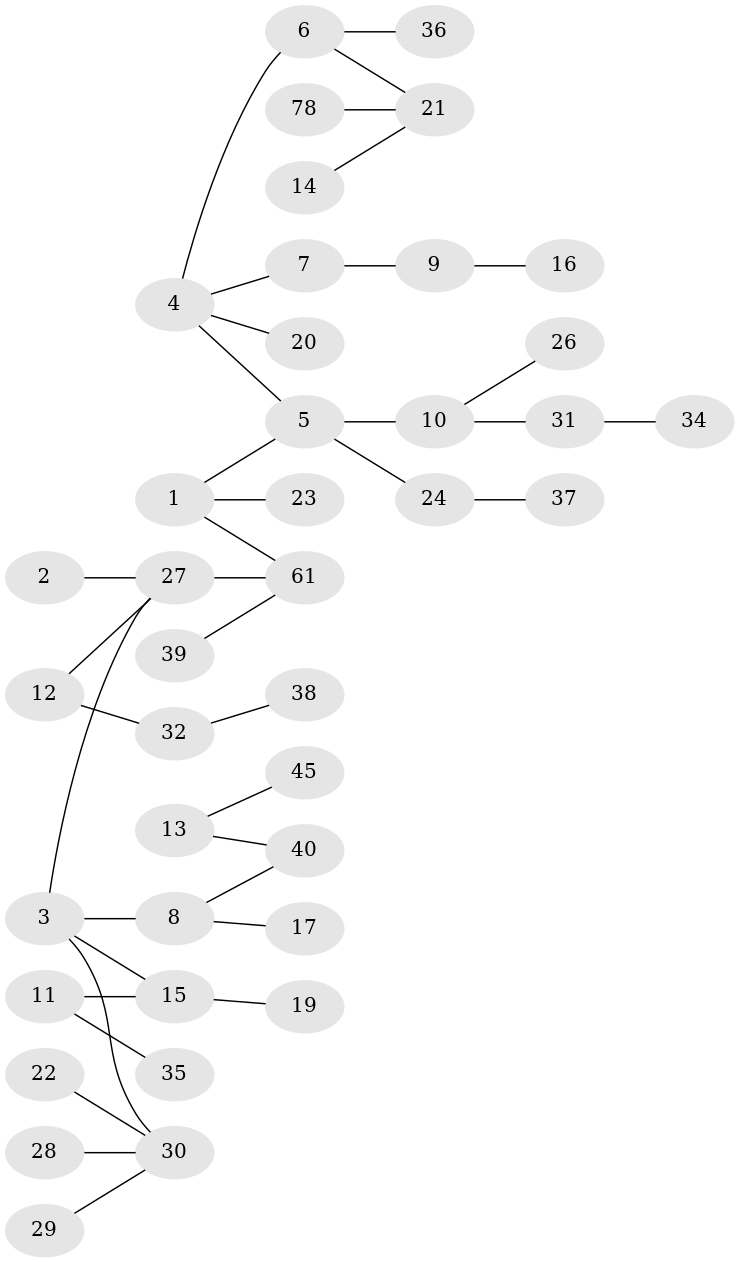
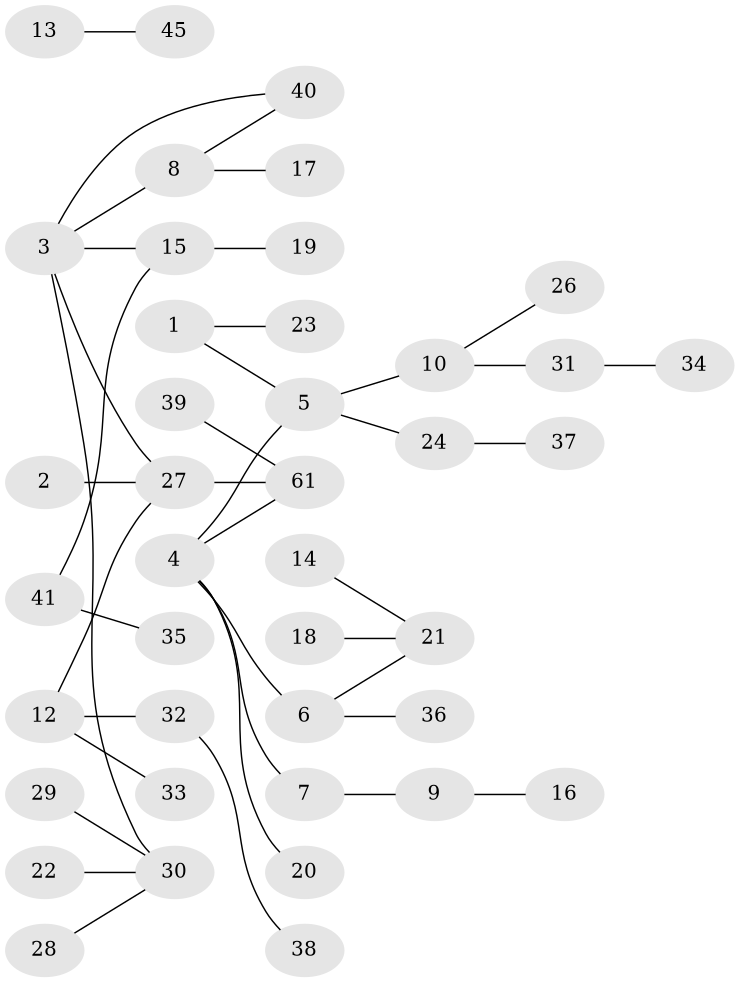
node "78": label "78" -> "18"
edge "1" -- "61": now "4" -- "61"
node "33": added
edge "13" -- "40": now "3" -- "40"
node "11": label "11" -> "41"
